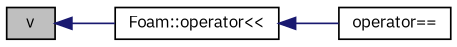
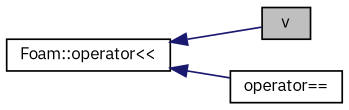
edge "Foam::operator<<" -> "v": reversed
